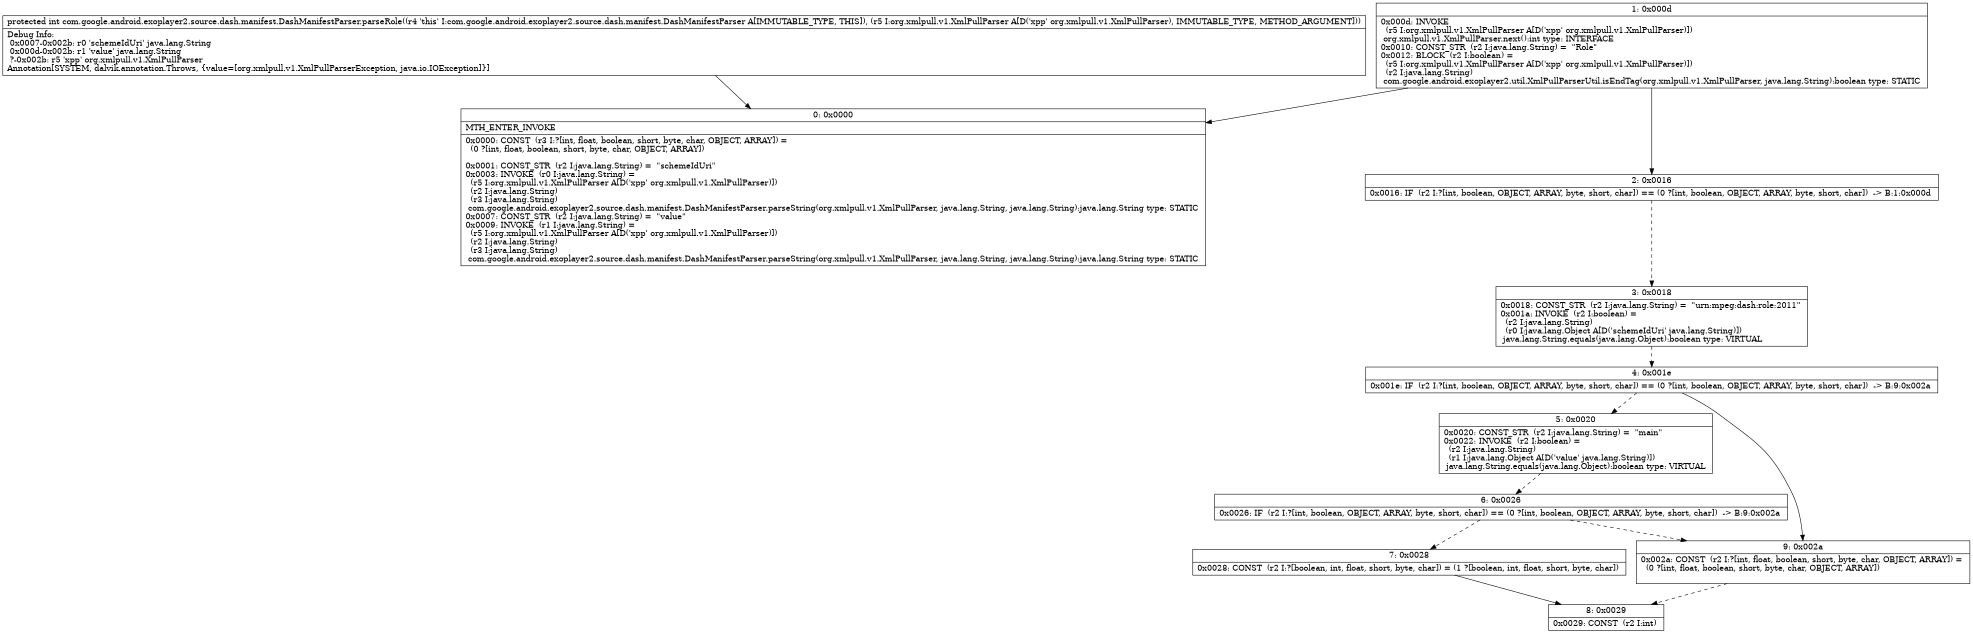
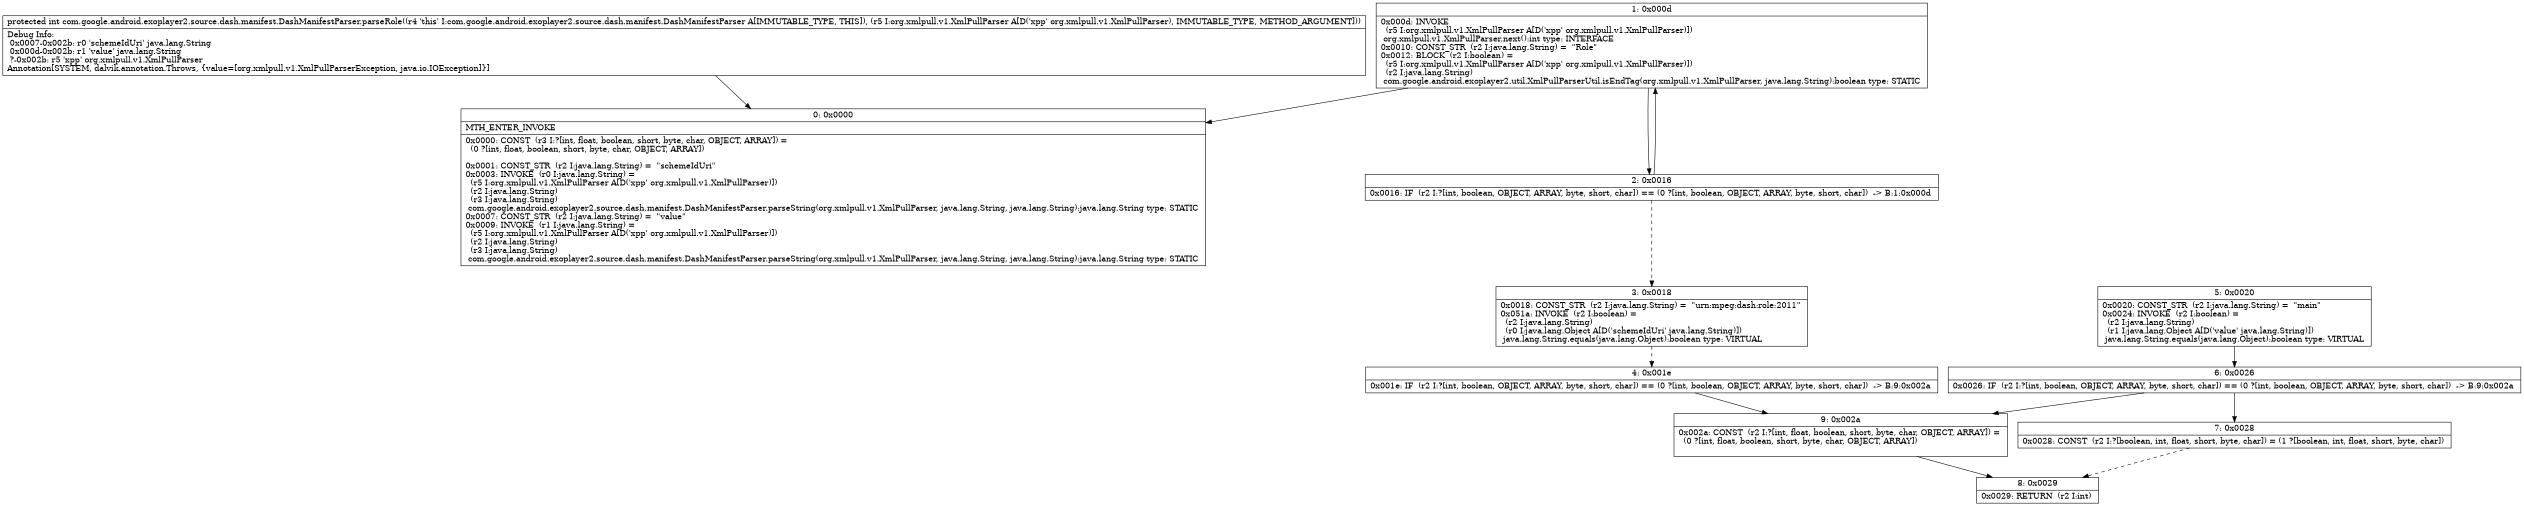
edge "2: 0x0016" -> "1: 0x000d": added
node "3: 0x0018": text "0x001a: INVOKE  (r2 I:boolean) =" -> "0x051a: INVOKE  (r2 I:boolean) ="
edge "4: 0x001e" -> "5: 0x0020": removed
node "5: 0x0020": text "0x0022: INVOKE  (r2 I:boolean) =" -> "0x0024: INVOKE  (r2 I:boolean) ="
edge "5: 0x0020" -> "6: 0x0026": style dashed -> solid
edge "6: 0x0026" -> "9: 0x002a": style dashed -> solid
edge "6: 0x0026" -> "7: 0x0028": style dashed -> solid
edge "7: 0x0028" -> "8: 0x0029": style solid -> dashed
edge "9: 0x002a" -> "8: 0x0029": style dashed -> solid
node "8: 0x0029": text "0x0029: CONST  (r2 I:int)" -> "0x0029: RETURN  (r2 I:int)"
